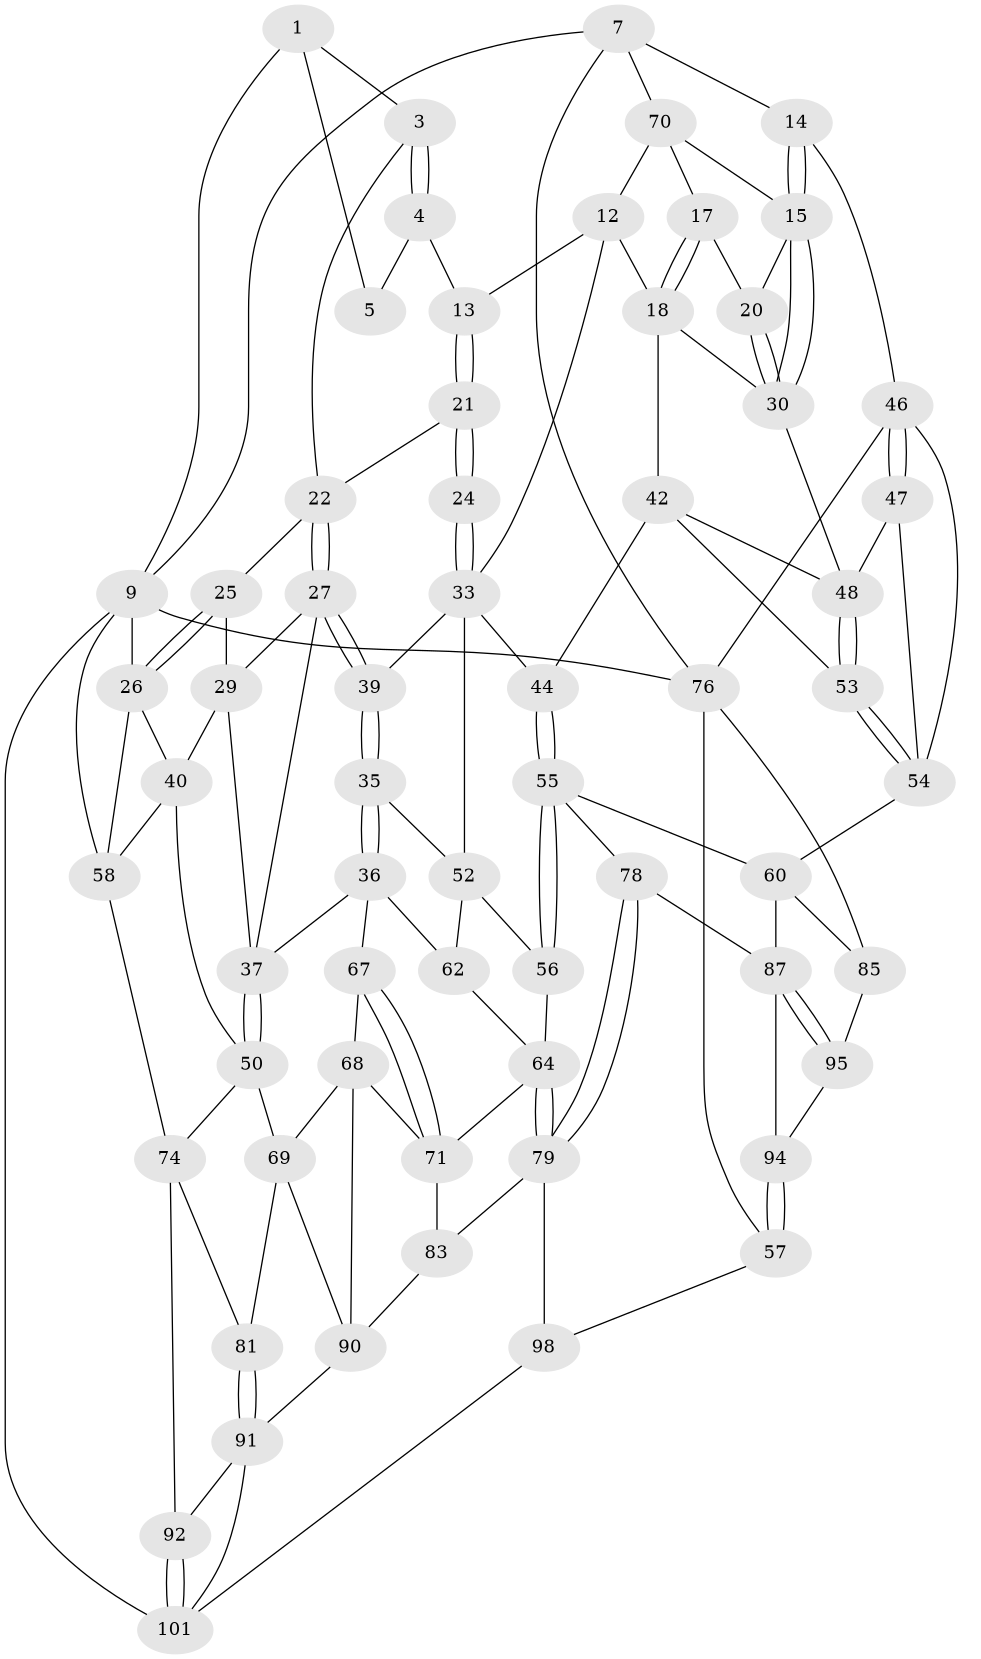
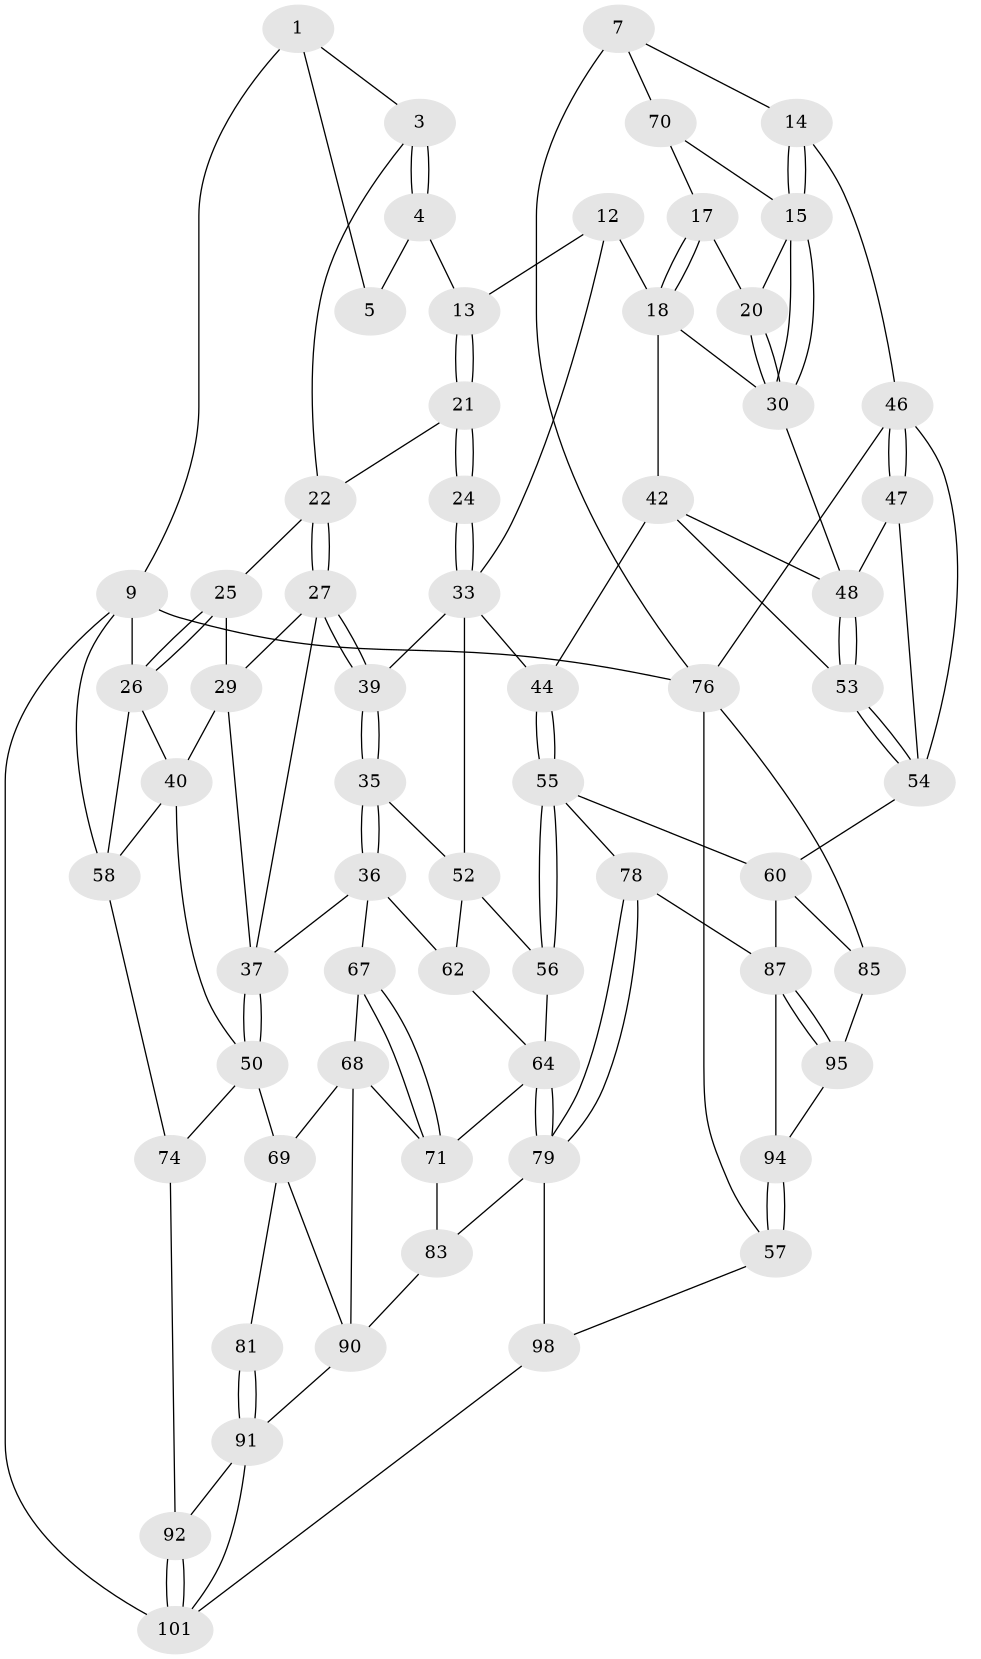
edge "70" -- "12": removed
edge "7" -- "9": removed
edge "74" -- "81": removed
